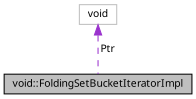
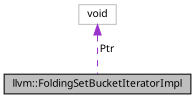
node "void::FoldingSetBucketIteratorImpl": label "void::FoldingSetBucketIteratorImpl" -> "llvm::FoldingSetBucketIteratorImpl"
